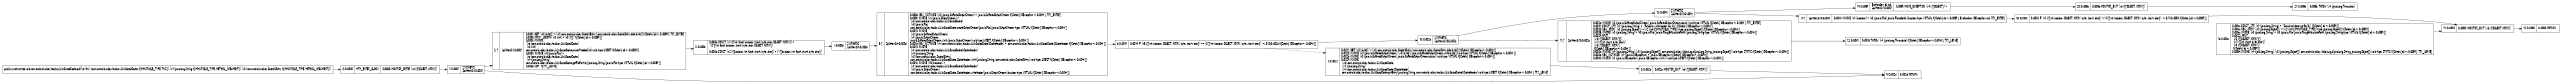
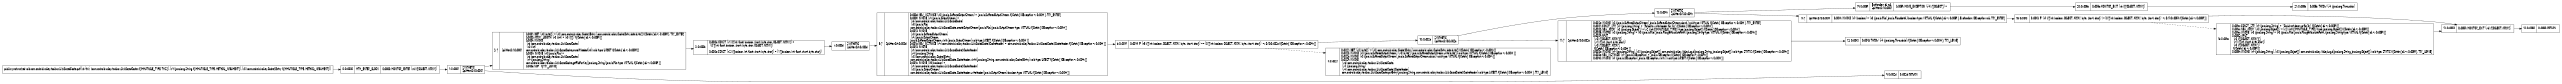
edge "15: 0x0048" -> "16: 0x004a": added
node "16: 0x004a": text "0x0022: APUT" -> "0x0052: APUT"
node "8: 0x002c": removed
